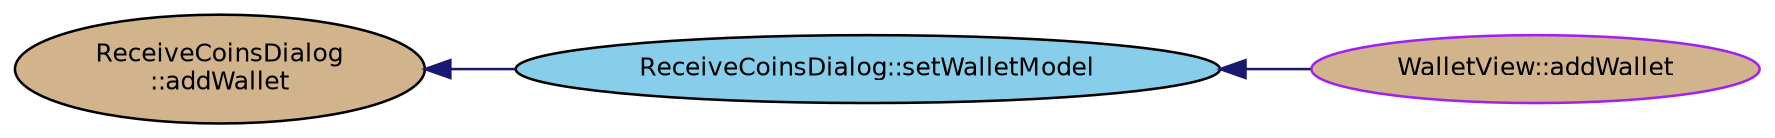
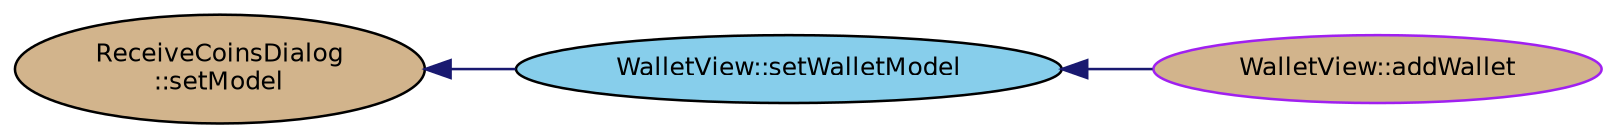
node "ReceiveCoinsDialog ::addWallet": label "ReceiveCoinsDialog ::addWallet" -> "ReceiveCoinsDialog ::setModel"
node "ReceiveCoinsDialog::setWalletModel": label "ReceiveCoinsDialog::setWalletModel" -> "WalletView::setWalletModel"
